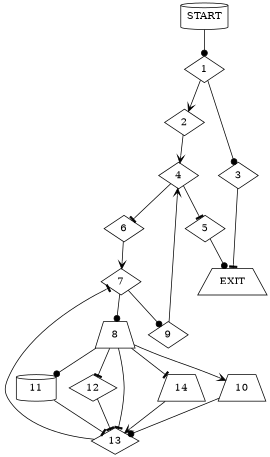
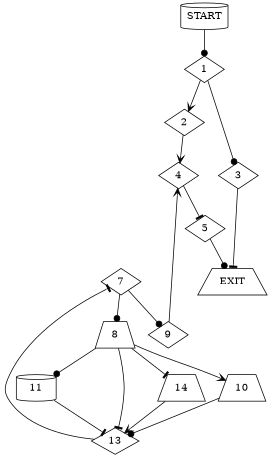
node "6": removed
node "12": removed
